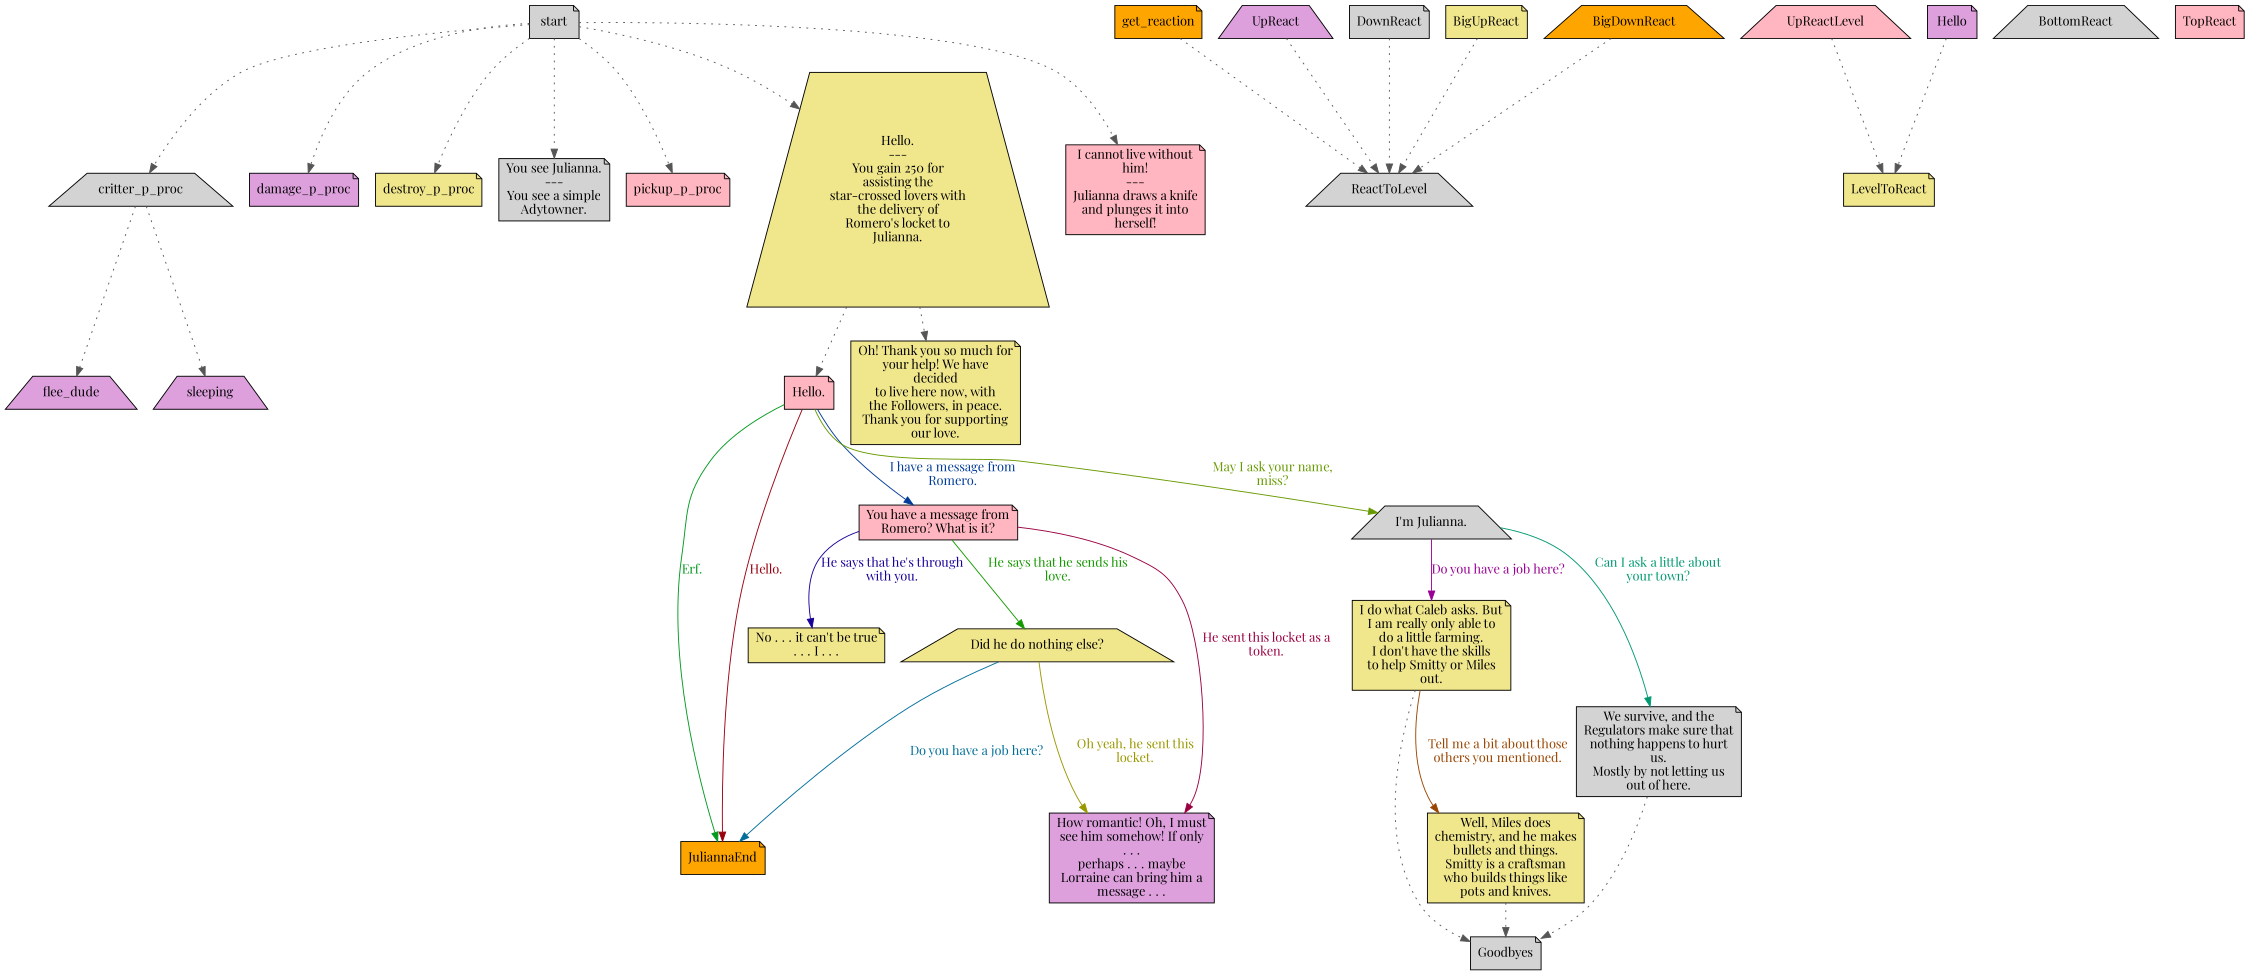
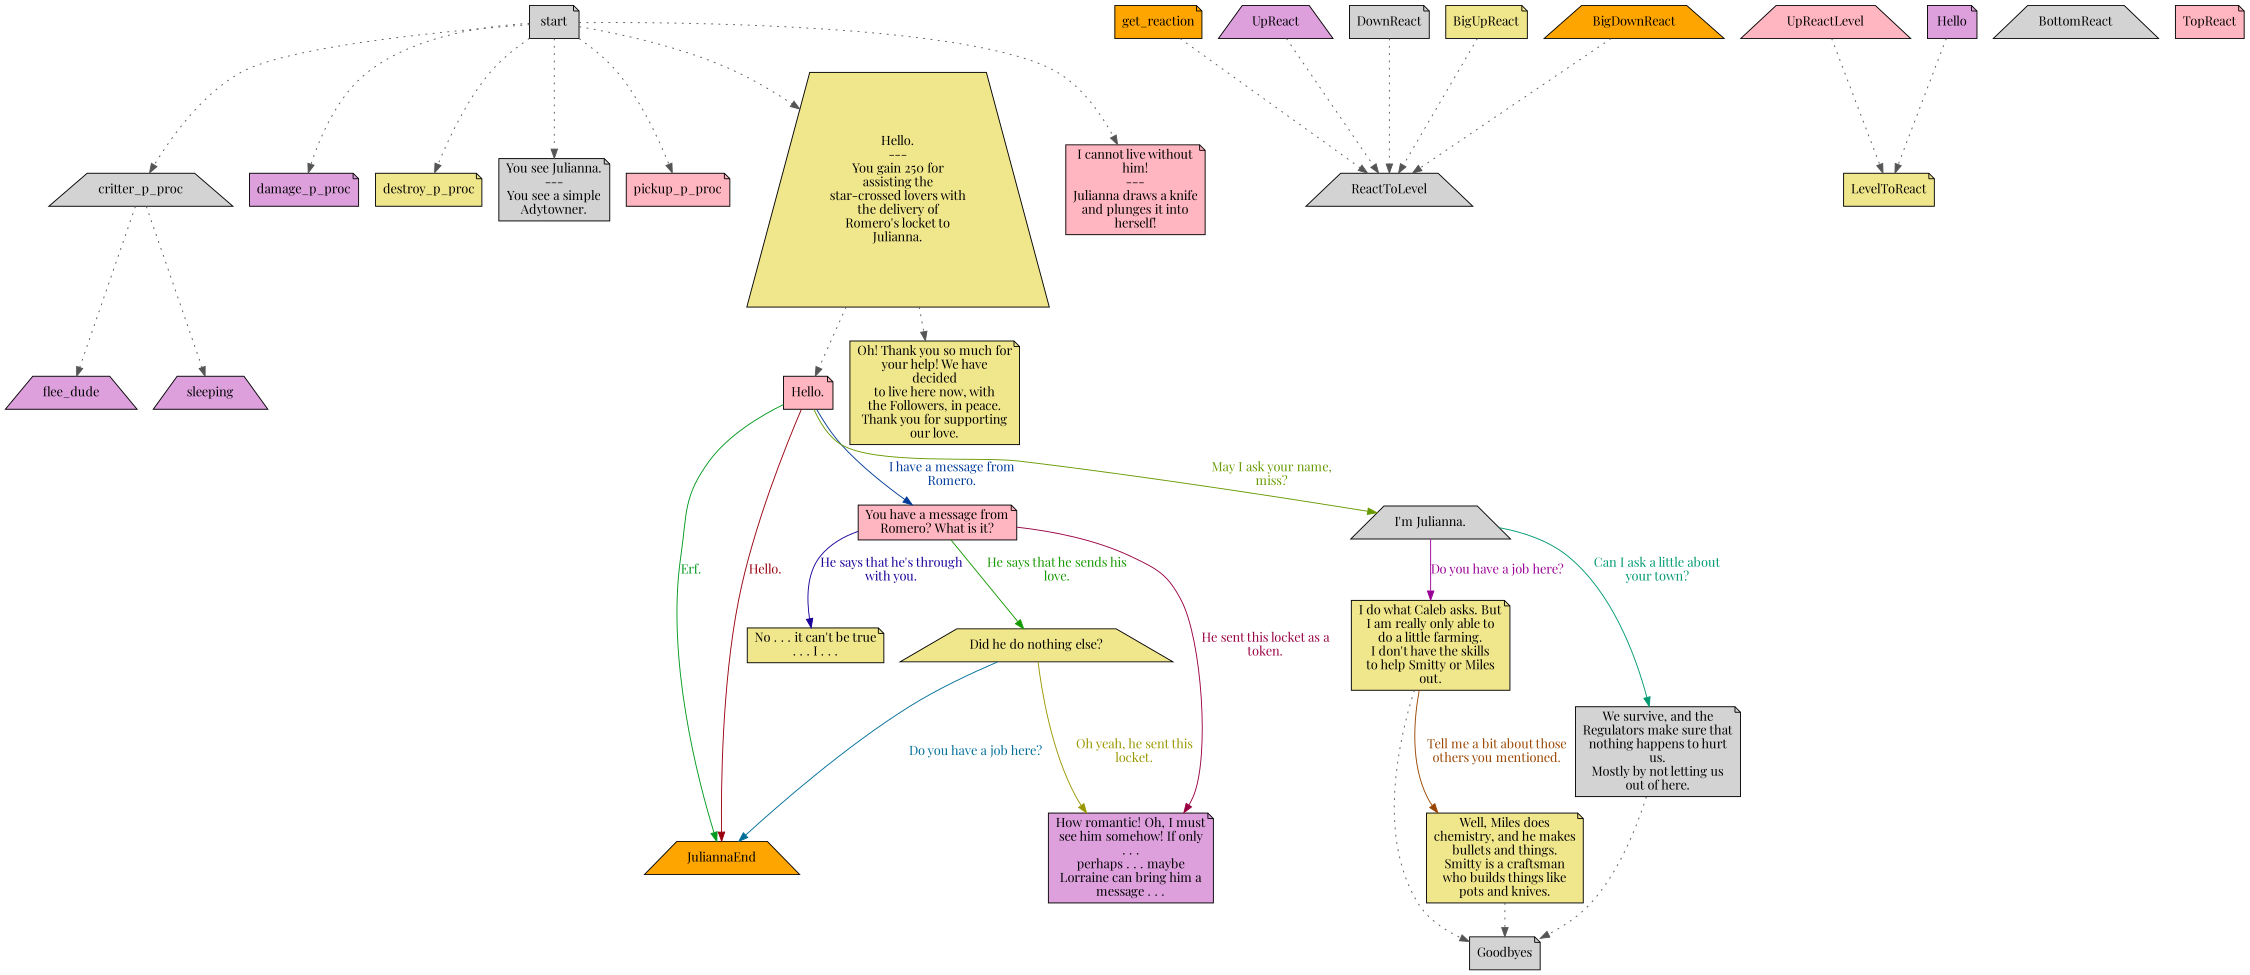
node "JuliannaEnd": shape note -> trapezium
